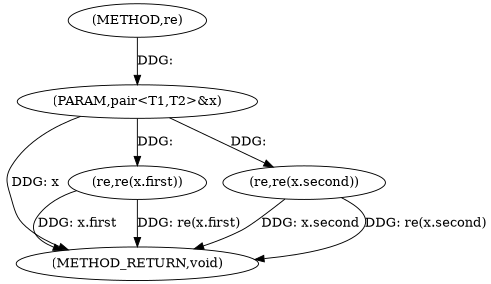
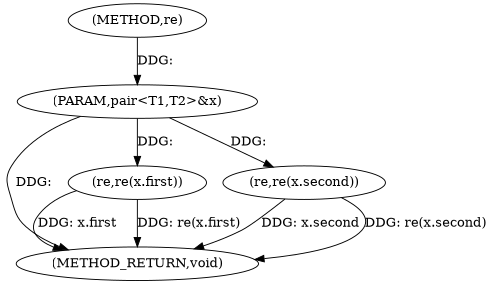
edge "(PARAM,pair<T1,T2>&x)" -> "(METHOD_RETURN,void)": label "DDG: x" -> "DDG: "
